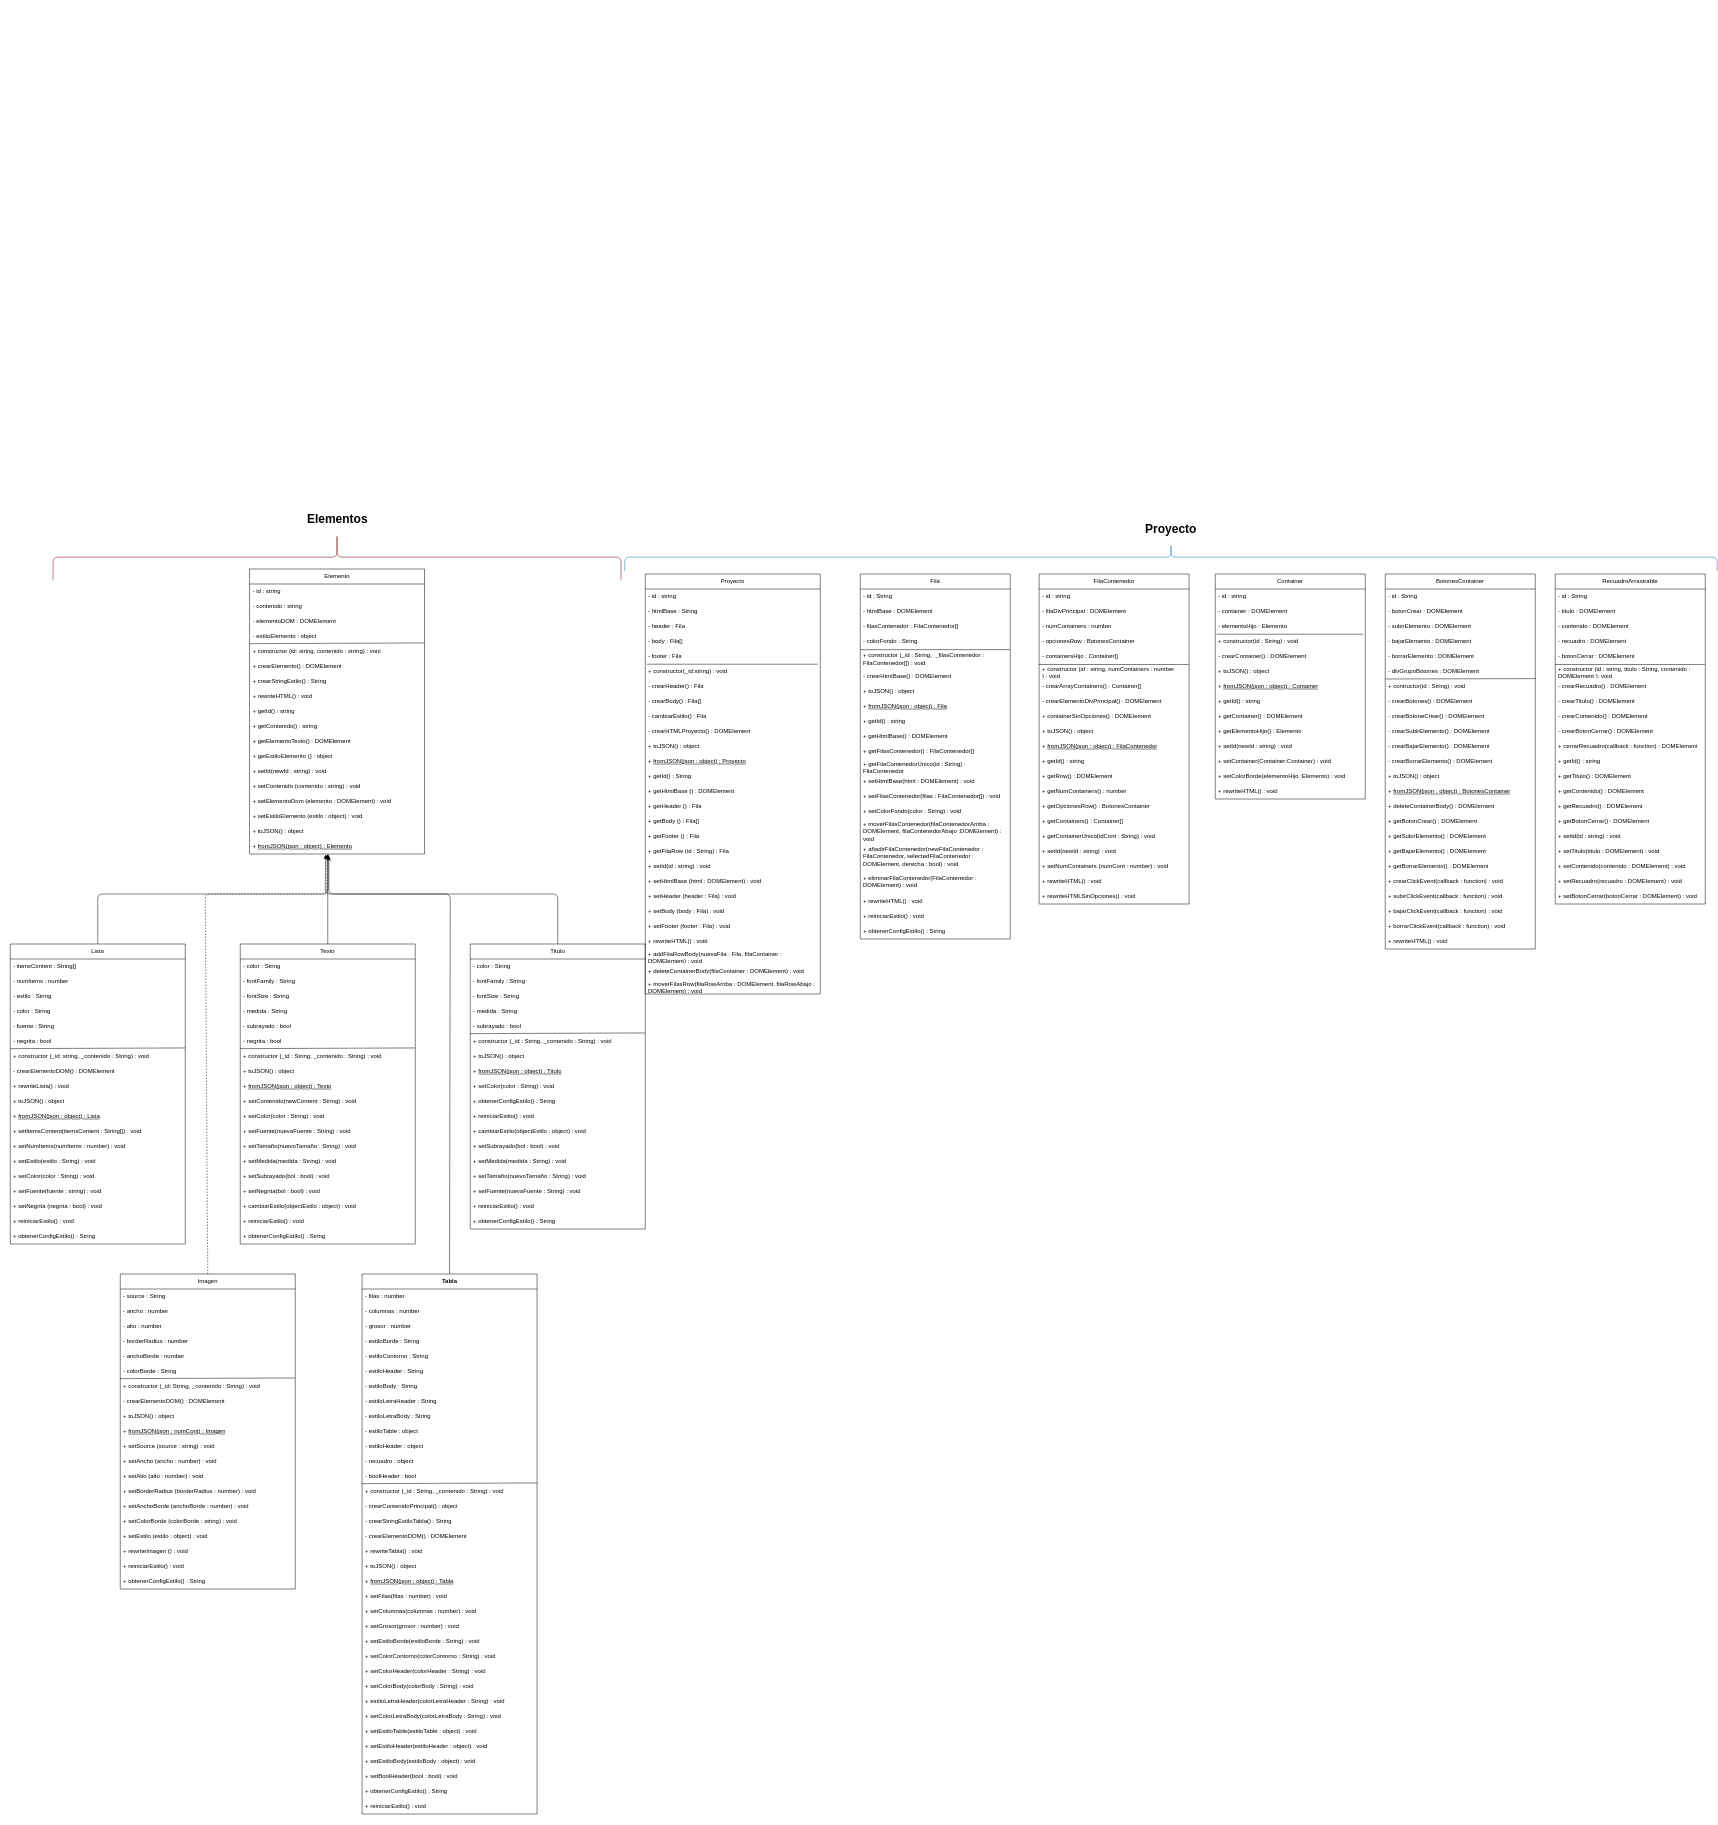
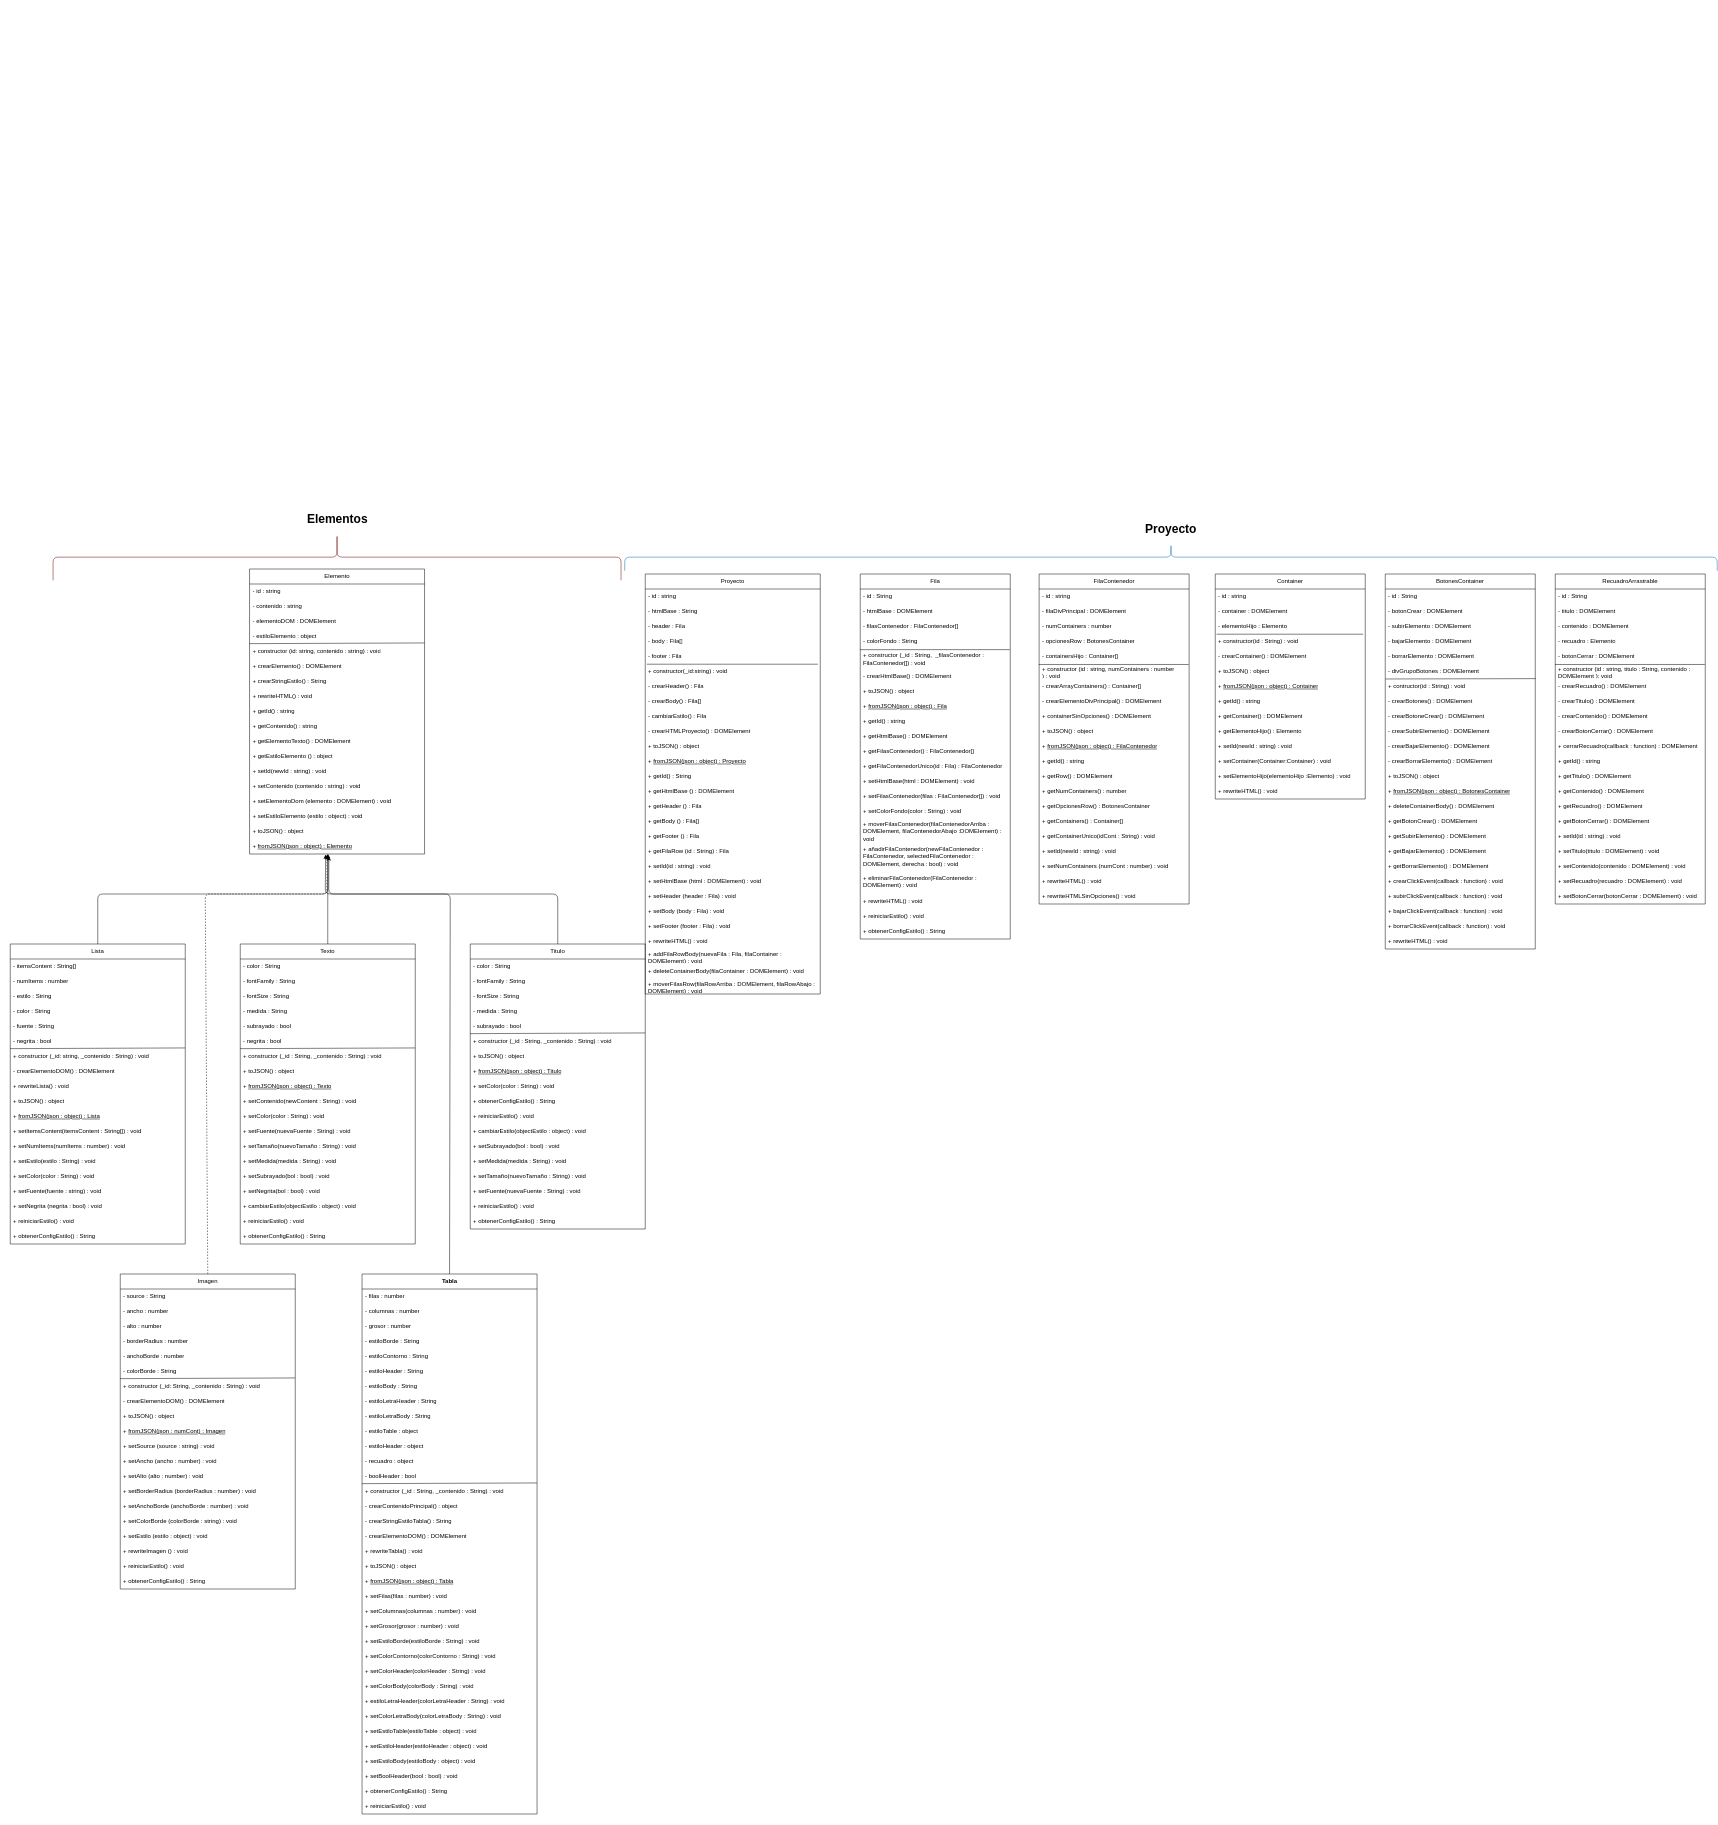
node "- recuadro : DOMElement": label "- recuadro : DOMElement" -> "- recuadro : Elemento"
node "+ getFilaContenedorUnico(id : String) : FilaContenedor": label "+ getFilaContenedorUnico(id : String) : FilaContenedor" -> "+ getFilaContenedorUnico(id : Fila) : FilaContenedor"
node "+ setColorBorde(elementoHijo :Elemento) : void": label "+ setColorBorde(elementoHijo :Elemento) : void" -> "+ setElementoHijo(elementoHijo :Elemento) : void"
